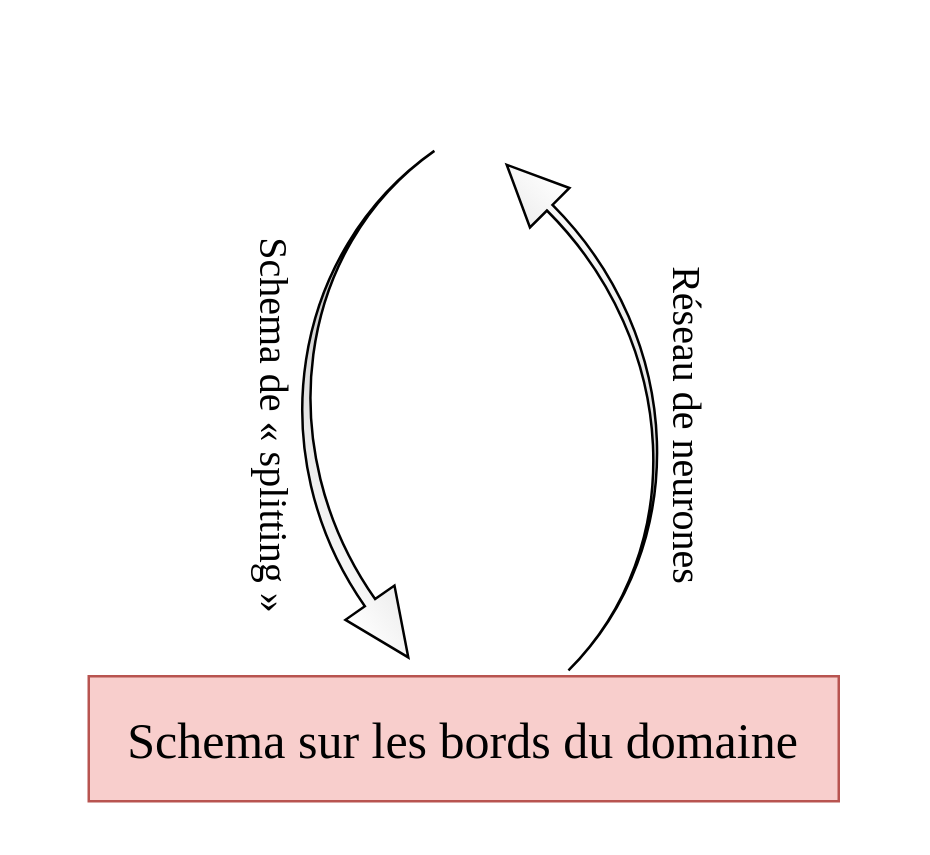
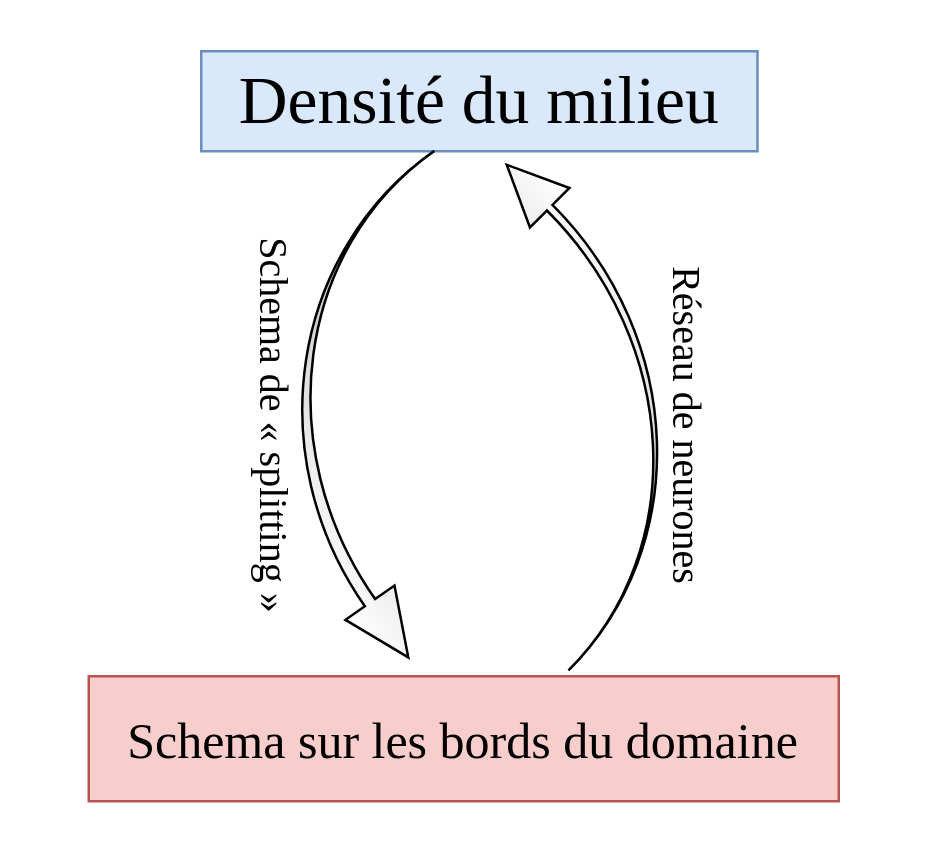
node "Densité du milieu": added
